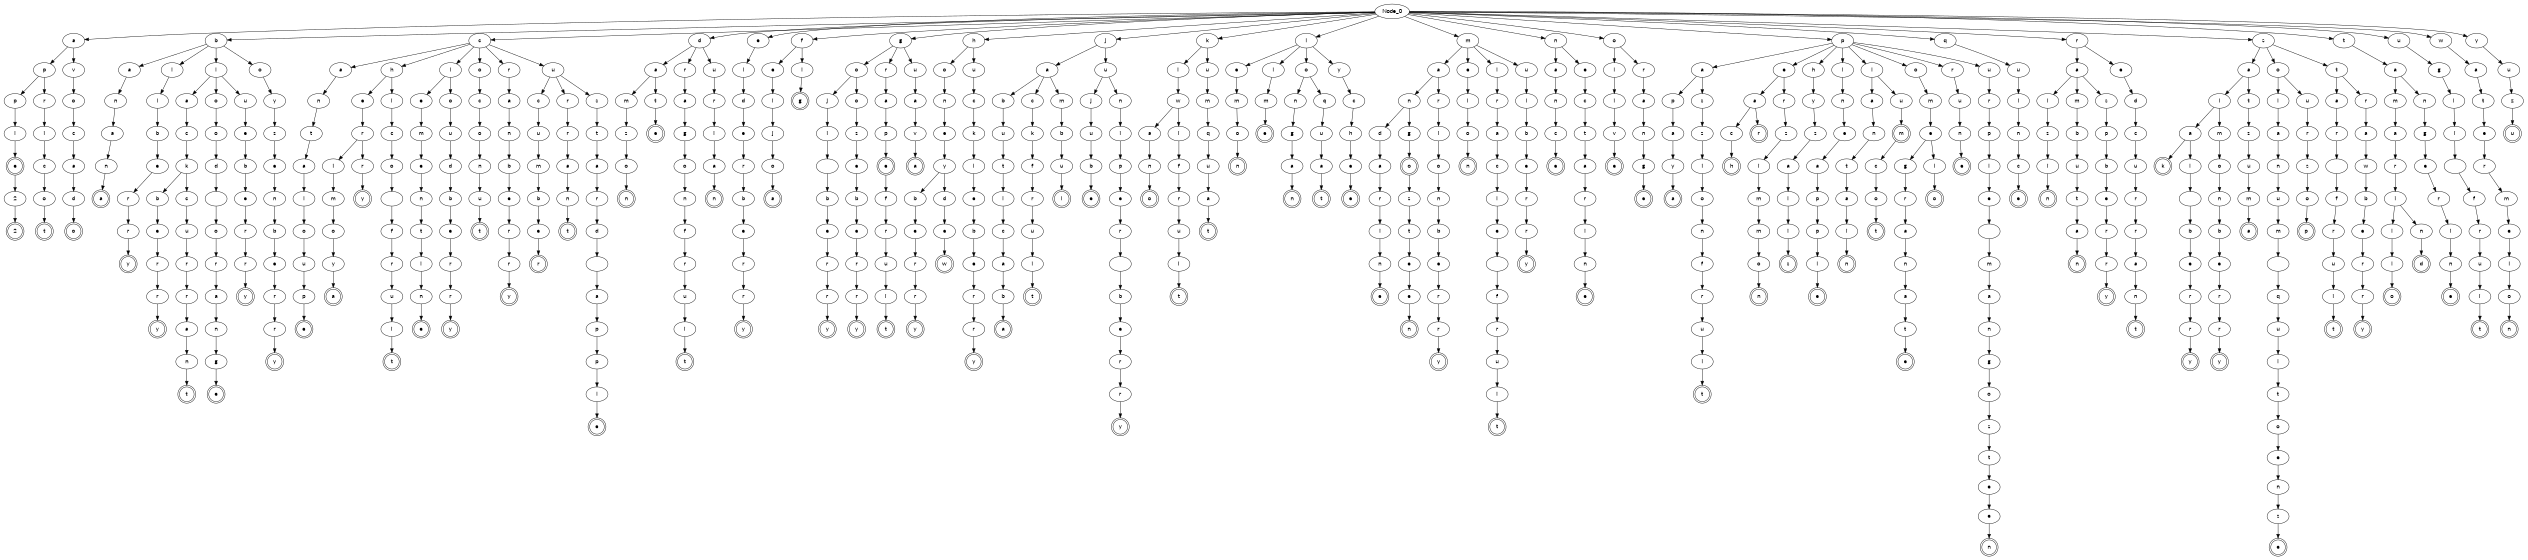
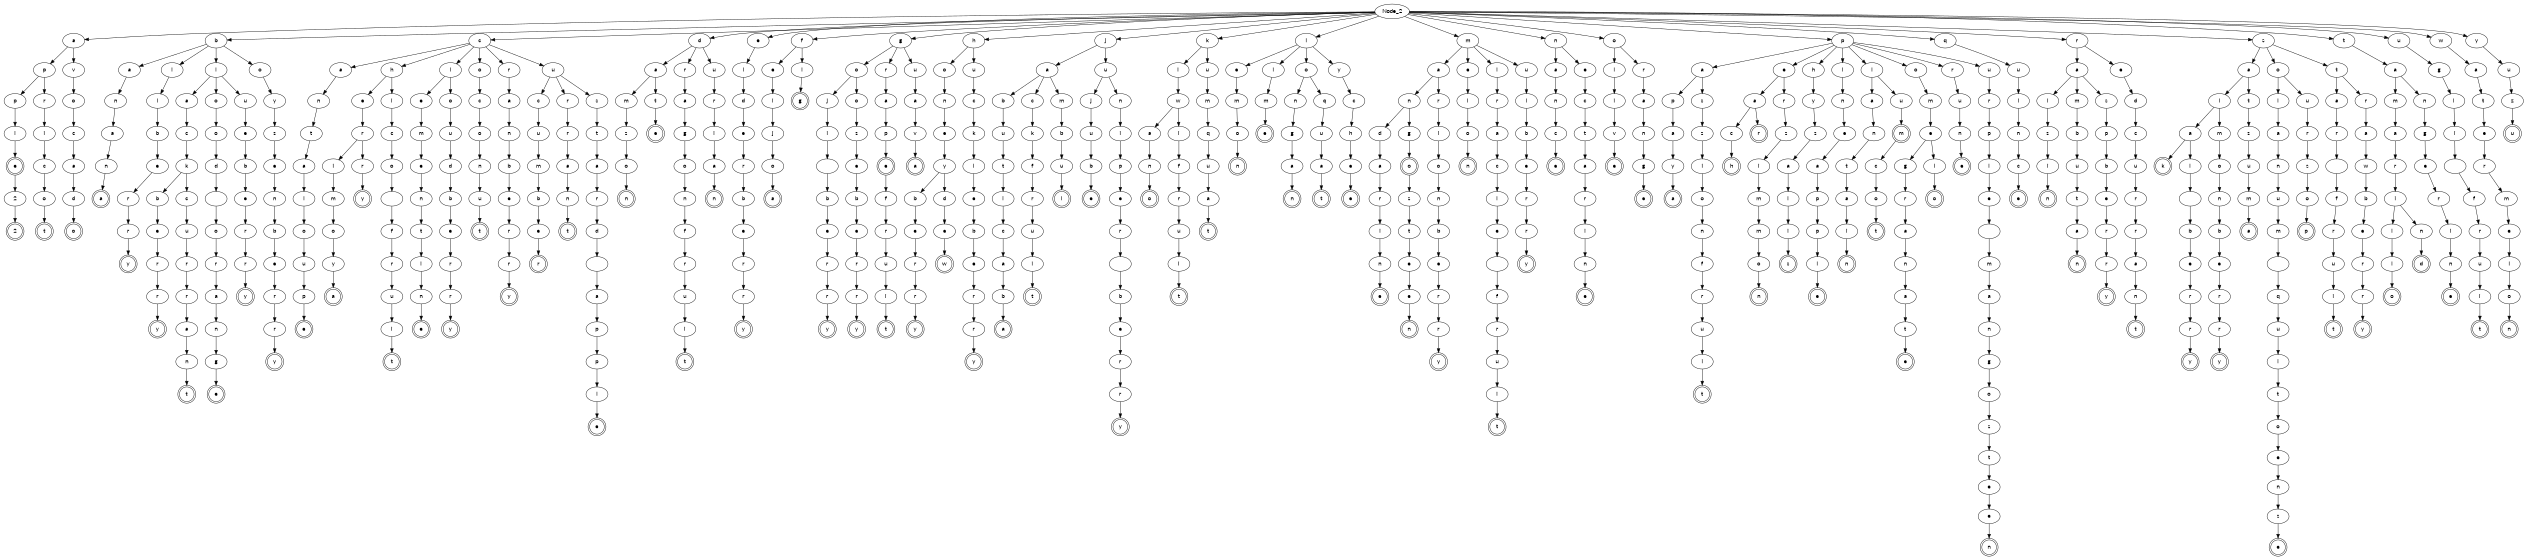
node "Node_0": label "Node_0" -> "Node_2"
